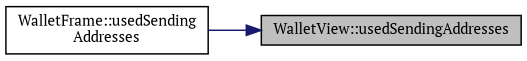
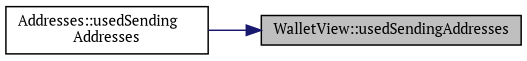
node "WalletFrame::usedSending Addresses": label "WalletFrame::usedSending Addresses" -> "Addresses::usedSending Addresses"
